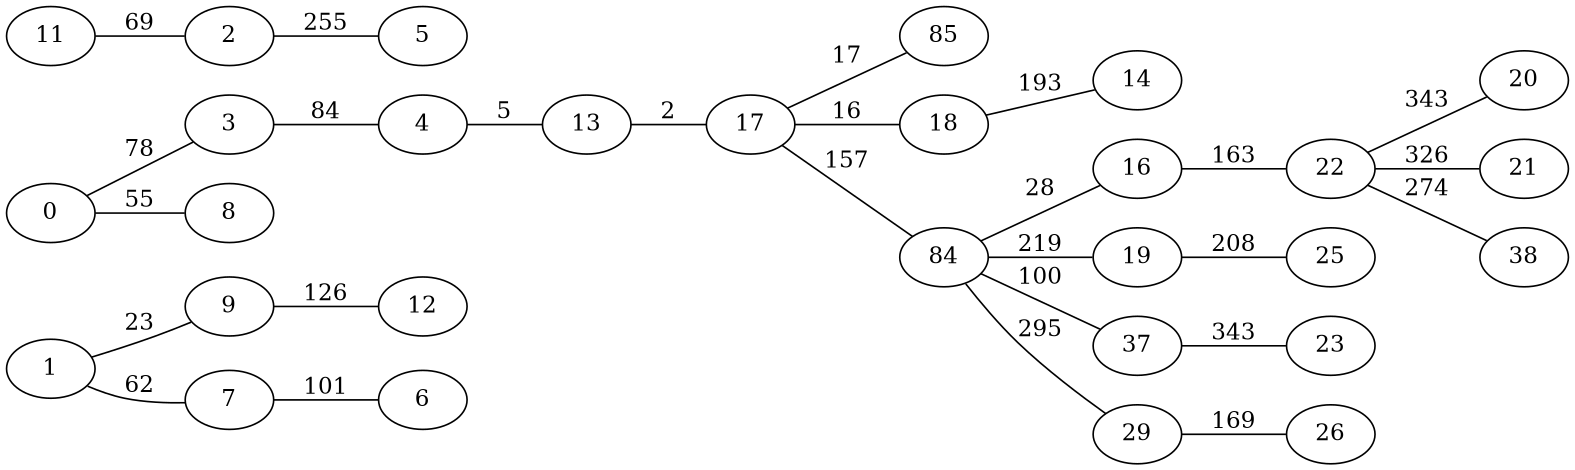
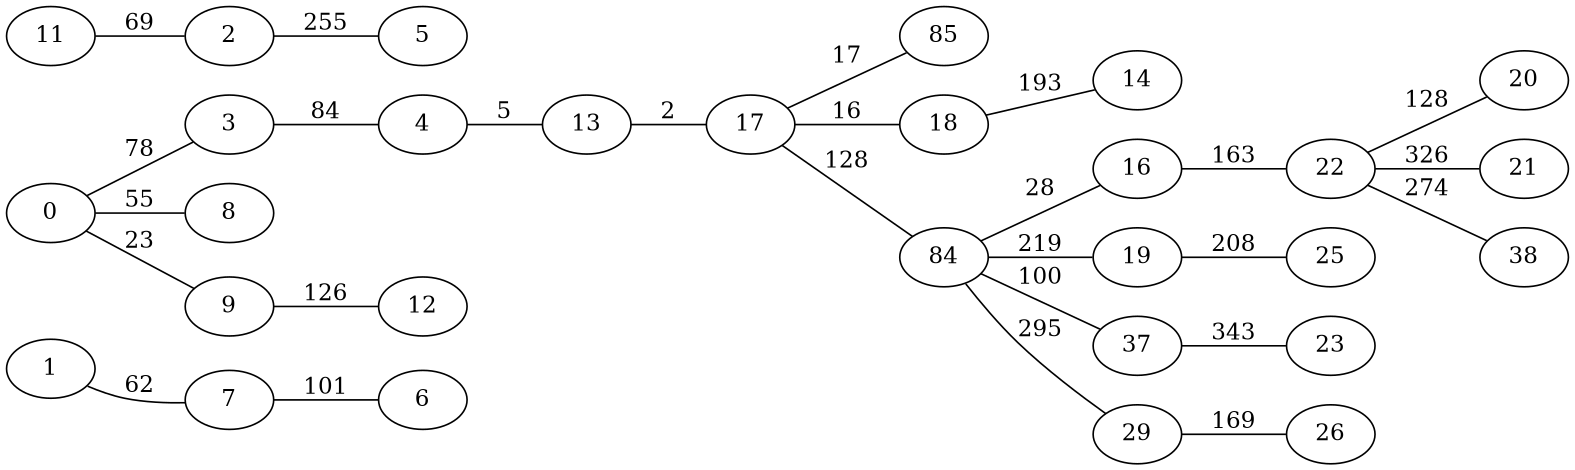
edge "20" -- "22": label "343" -> "128"
edge "17" -- "84": label "157" -> "128"
edge "9" -- "1": now "9" -- "0"
